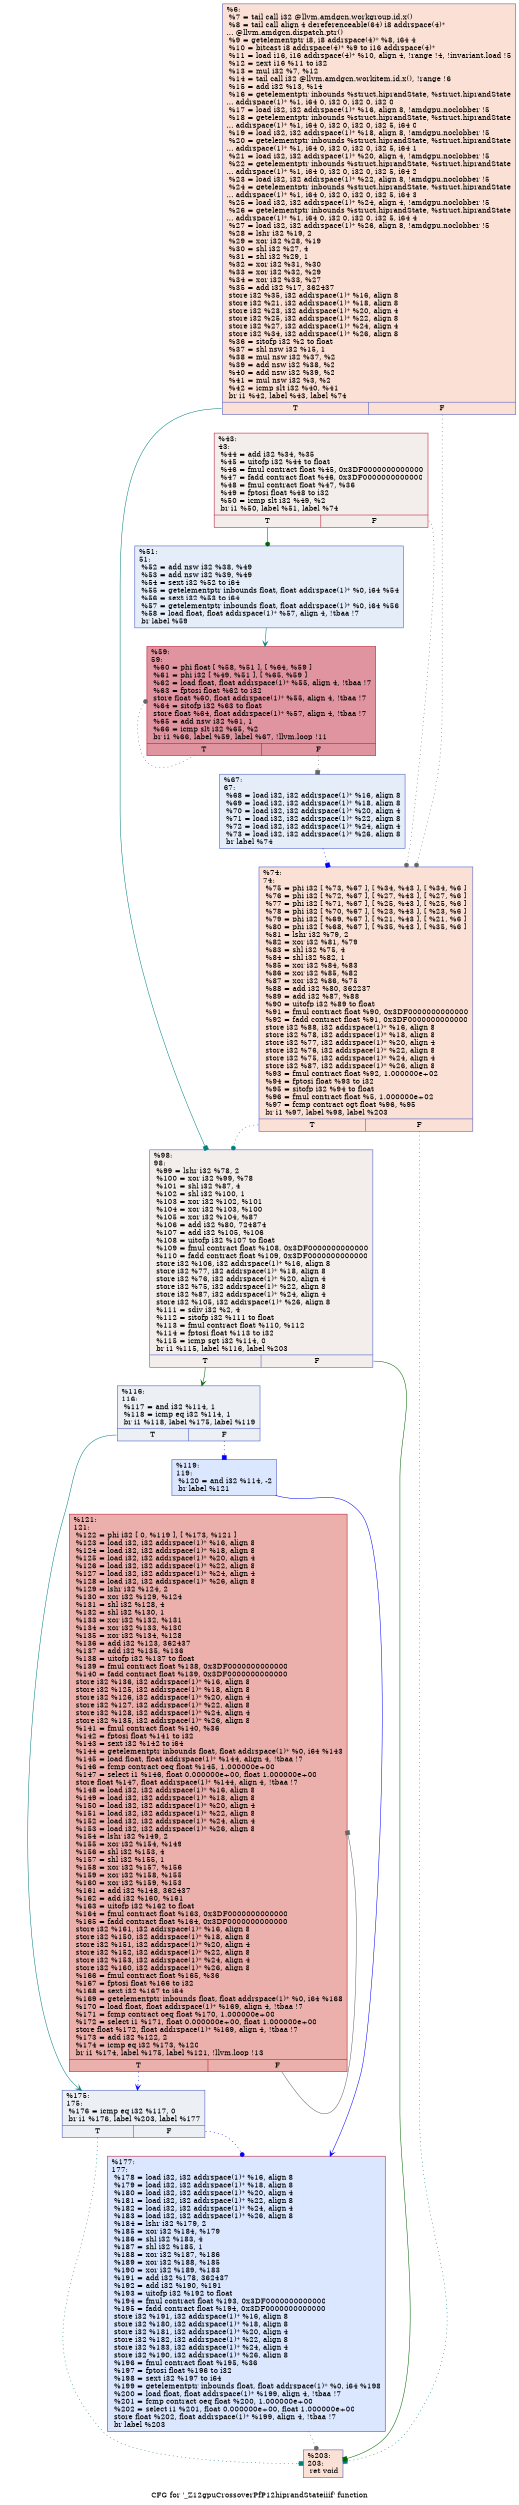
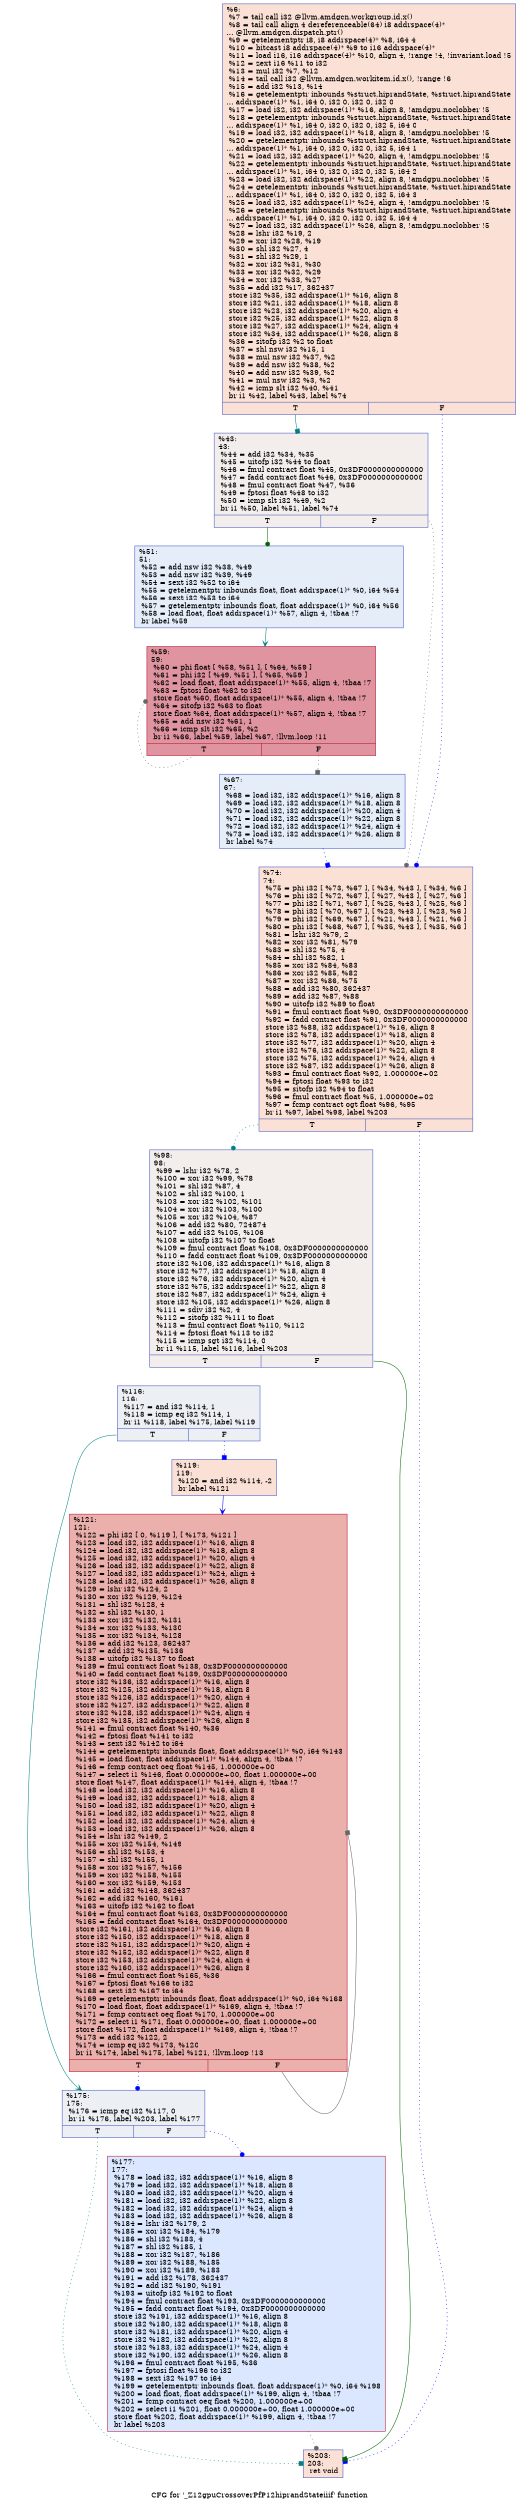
node "%43:": color #b70d28ff -> #3d50c3ff
edge "%6:" -> "%74:": color gray40 -> blue
edge "%6:" -> "%98:": now "%6:" -> "%43:"
node "%74:": text "%88 = add i32 %80, 362237" -> "%88 = add i32 %80, 362437"
edge "%98:" -> "%116:": removed
node "%119:": fillcolor #aec9fc70 -> #f7bca170
edge "%119:" -> "%177:": now "%119:" -> "%121:"
edge "%74:" -> "%203:": color teal -> blue
edge "%121:" -> "%175:": arrowhead vee -> dot
